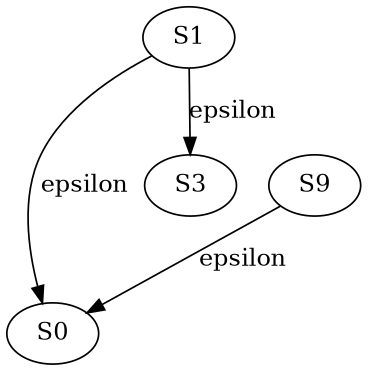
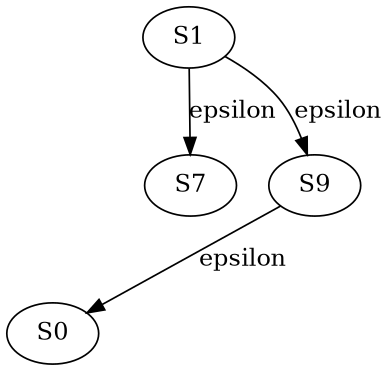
edge "S1" -> "S0": now "S1" -> "S9"
node "S3": label "S3" -> "S7"
